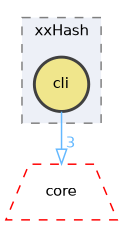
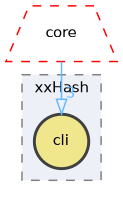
edge "cli" -> "core": reversed
